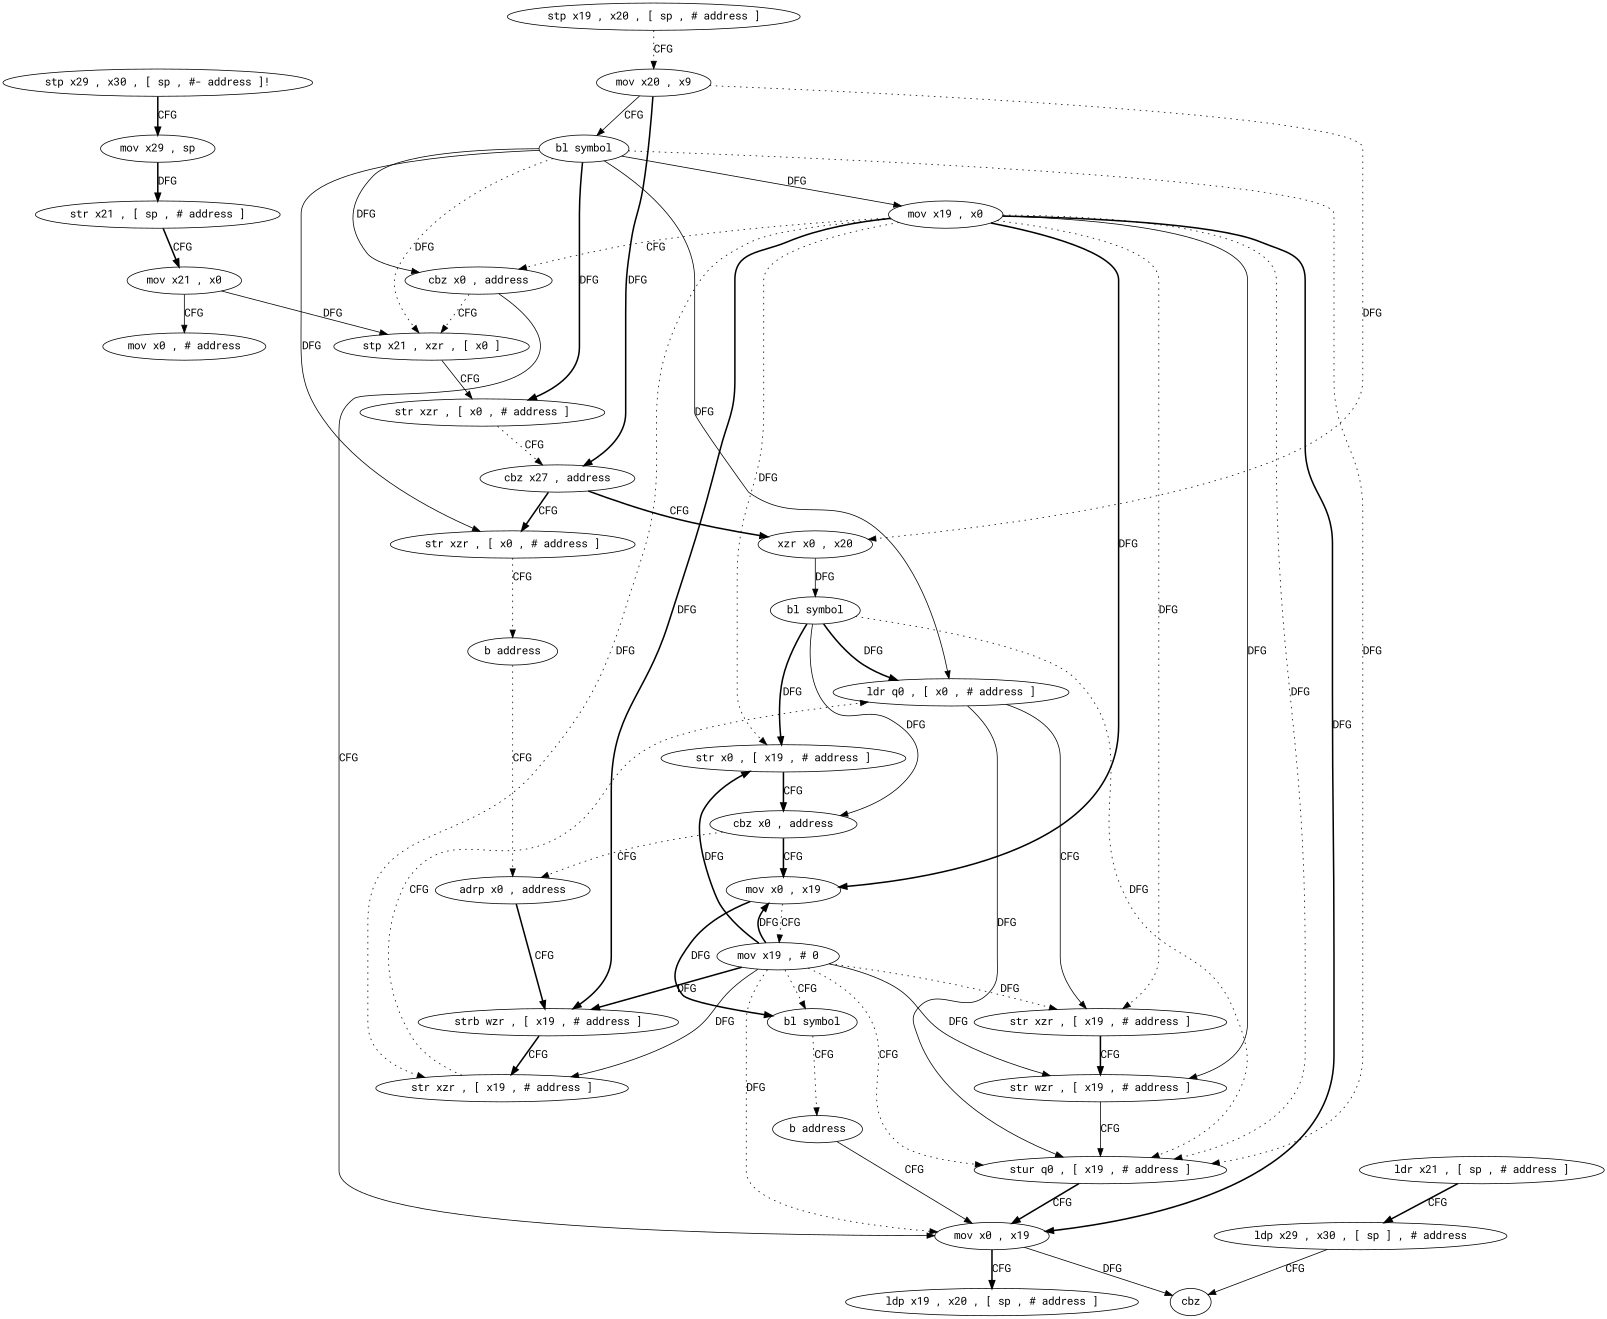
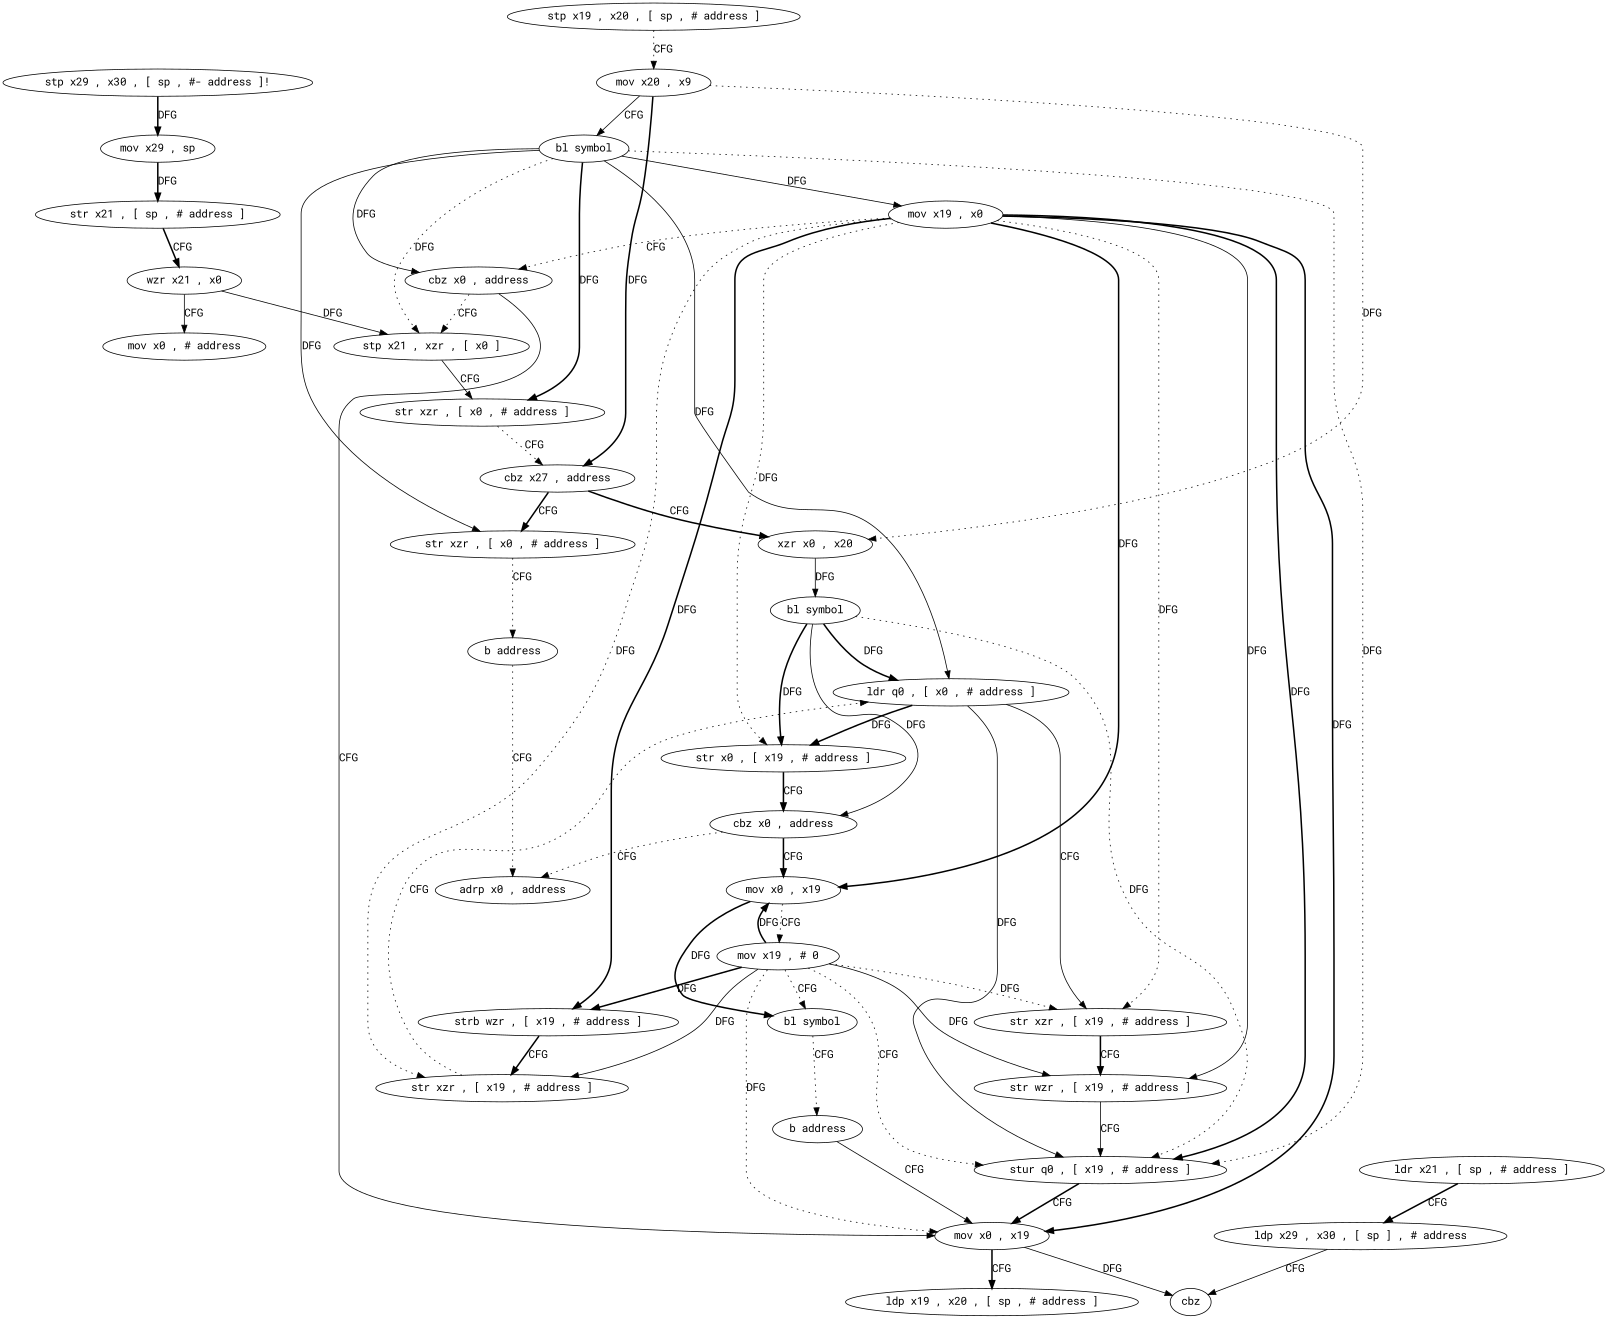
edge "stp x29 , x30 , [ sp , #- address ]!" -> "mov x29 , sp": label "CFG" -> "DFG"
node "mov x21 , x0": label "mov x21 , x0" -> "wzr x21 , x0"
edge "mov x19 , x0" -> "stur q0 , [ x19 , # address ]": style dotted -> bold
edge "mov x19 , # 0" -> "str x0 , [ x19 , # address ]": now "ldr q0 , [ x0 , # address ]" -> "str x0 , [ x19 , # address ]"
edge "adrp x0 , address" -> "strb wzr , [ x19 , # address ]": removed, label "CFG"
